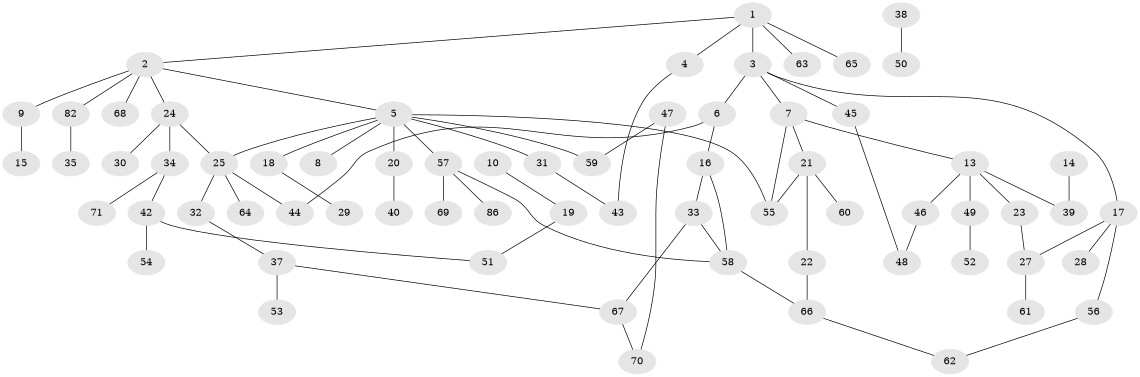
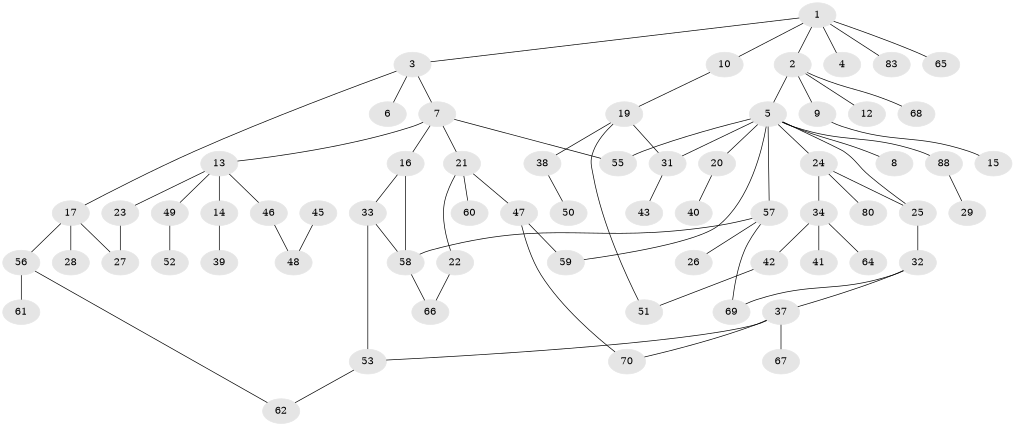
edge "1" -- "10": added
node "63": label "63" -> "83"
edge "2" -- "24": now "5" -- "24"
edge "3" -- "45": removed
node "82": label "82" -> "12"
edge "4" -- "43": removed
edge "19" -- "38": added
edge "19" -- "31": added
edge "6" -- "16": now "7" -- "16"
node "35": removed
node "30": label "30" -> "80"
node "18": label "18" -> "88"
edge "25" -- "64": now "34" -- "64"
edge "21" -- "55": now "21" -- "47"
edge "13" -- "39": now "13" -- "14"
node "71": label "71" -> "41"
node "44": removed
node "86": label "86" -> "26"
node "54": removed
edge "33" -- "67": now "33" -- "53"
edge "32" -- "69": added
edge "27" -- "61": now "56" -- "61"
edge "67" -- "70": now "37" -- "70"
edge "66" -- "62": now "53" -- "62"
